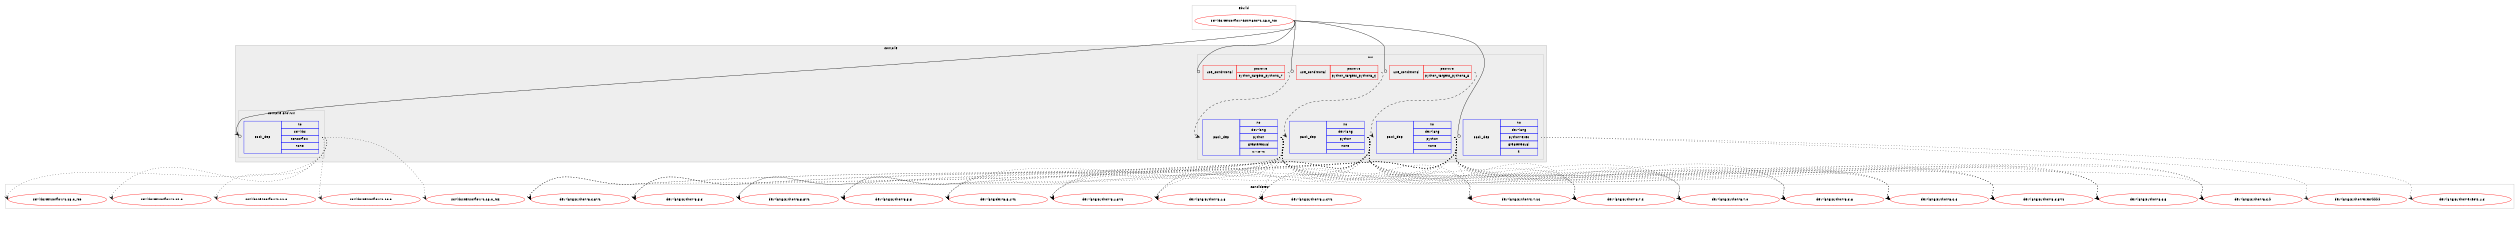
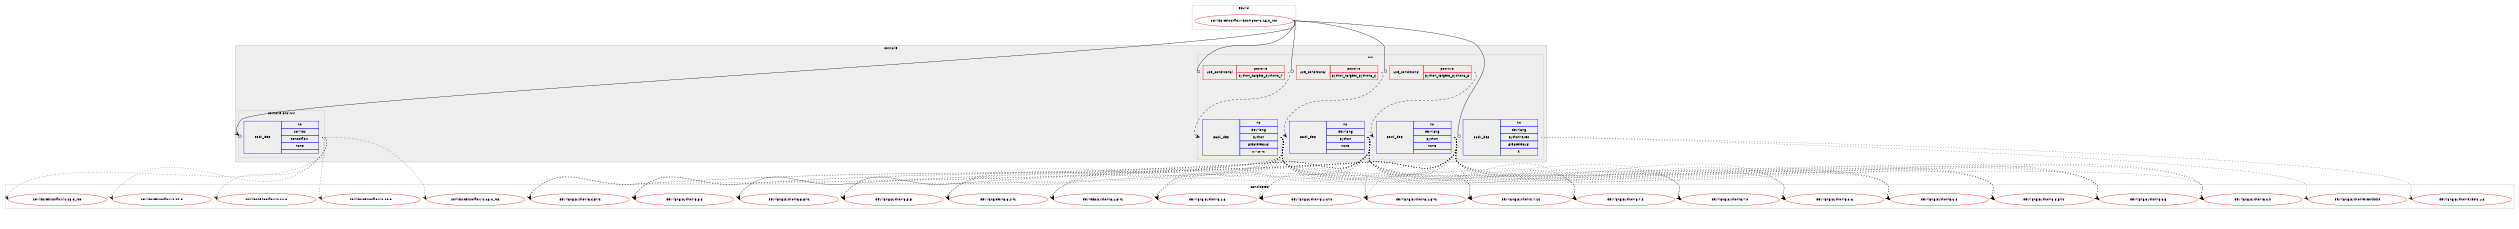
node "dev-lang/python-3.4.8-r1": label "dev-lang/python-3.4.8-r1" -> "dev-dep/python-3.4.8-r1"
node "dev-lang/python-3.4.5-r1": added
